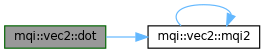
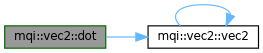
node "mqi::vec2::mqi2": label "mqi::vec2::mqi2" -> "mqi::vec2::vec2"
